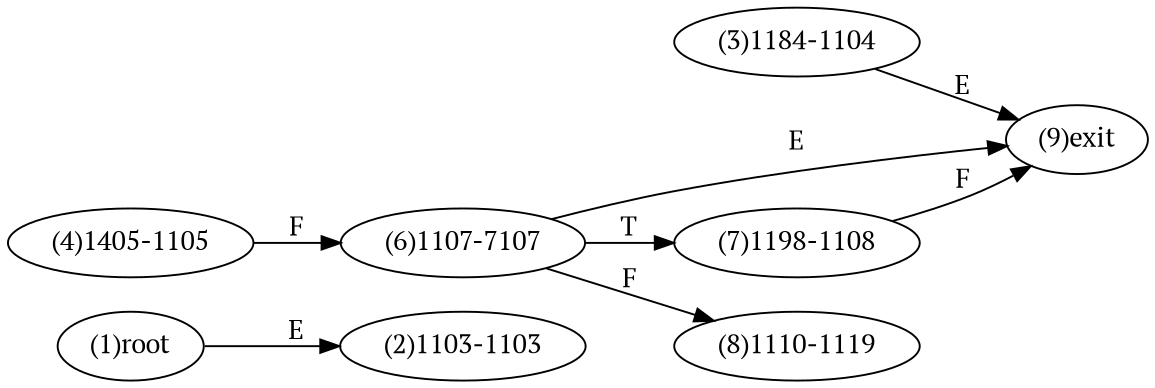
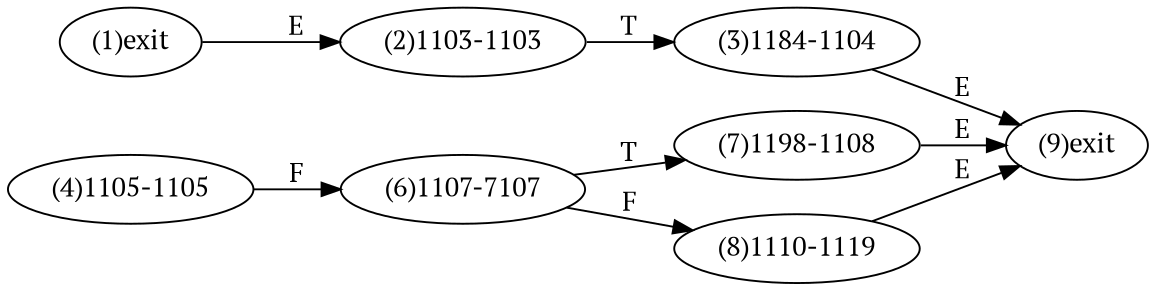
edge "(2)1103-1103" -> "(3)1184-1104": added, label "T"
edge "(6)1107-7107" -> "(9)exit": now "(8)1110-1119" -> "(9)exit"
edge "(7)1198-1108" -> "(9)exit": label "F" -> "E"
node "(4)1405-1105": label "(4)1405-1105" -> "(4)1105-1105"
node "(1)root": label "(1)root" -> "(1)exit"
